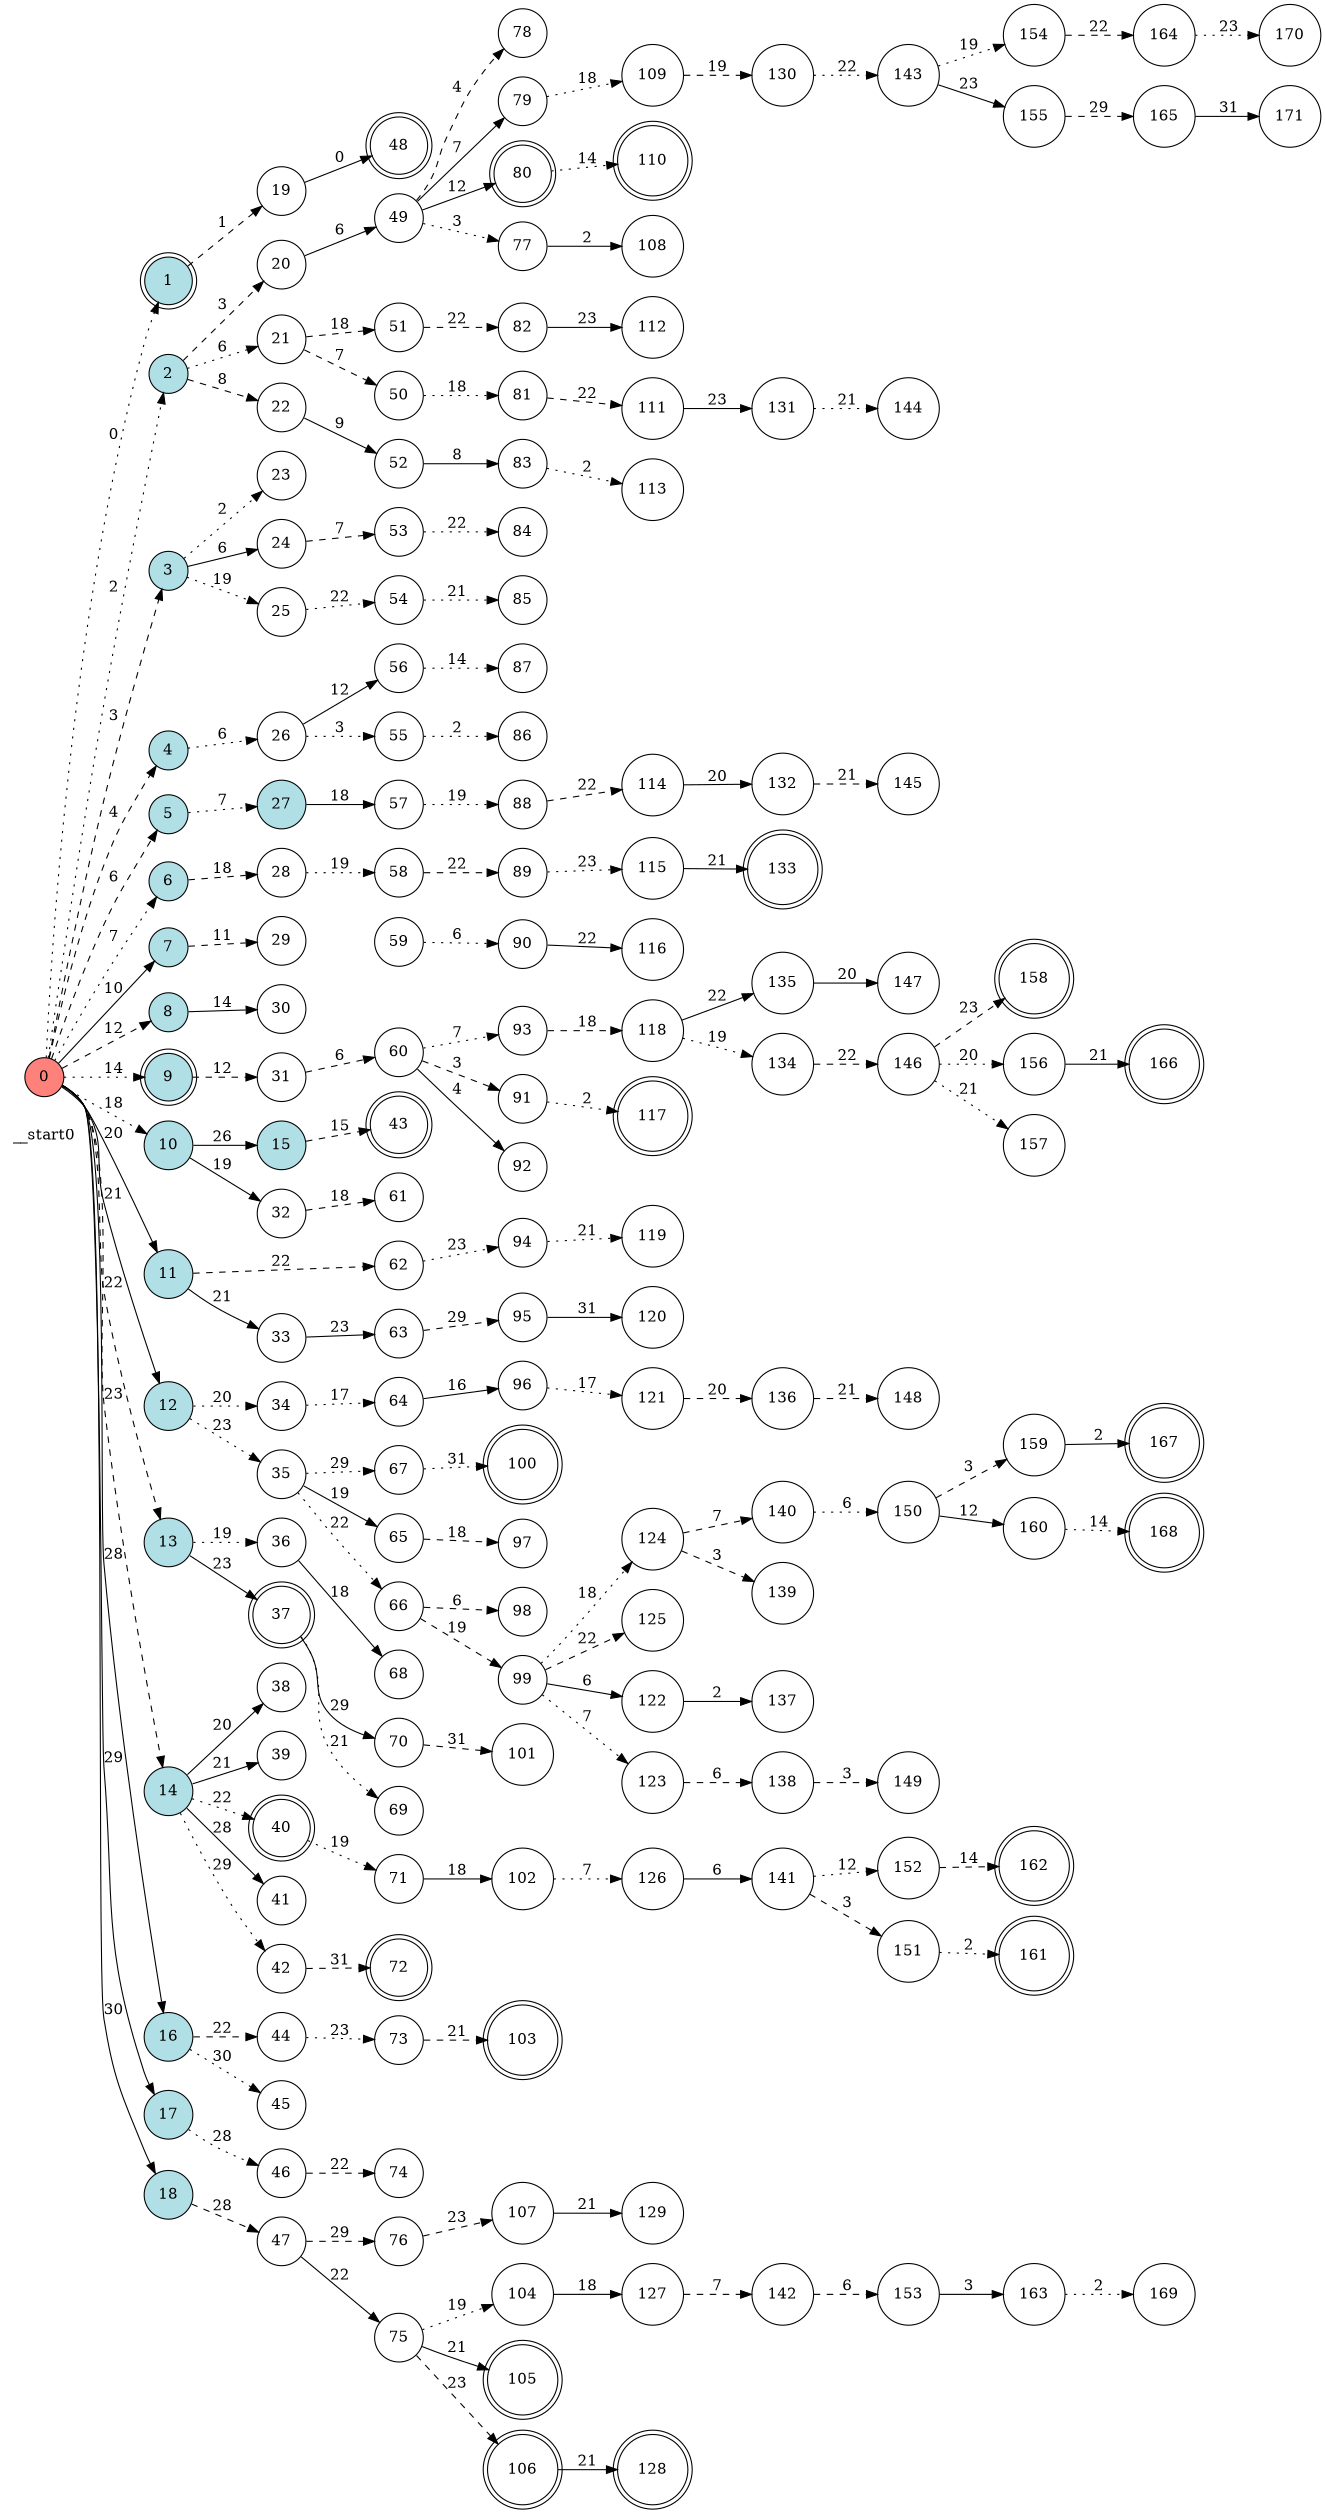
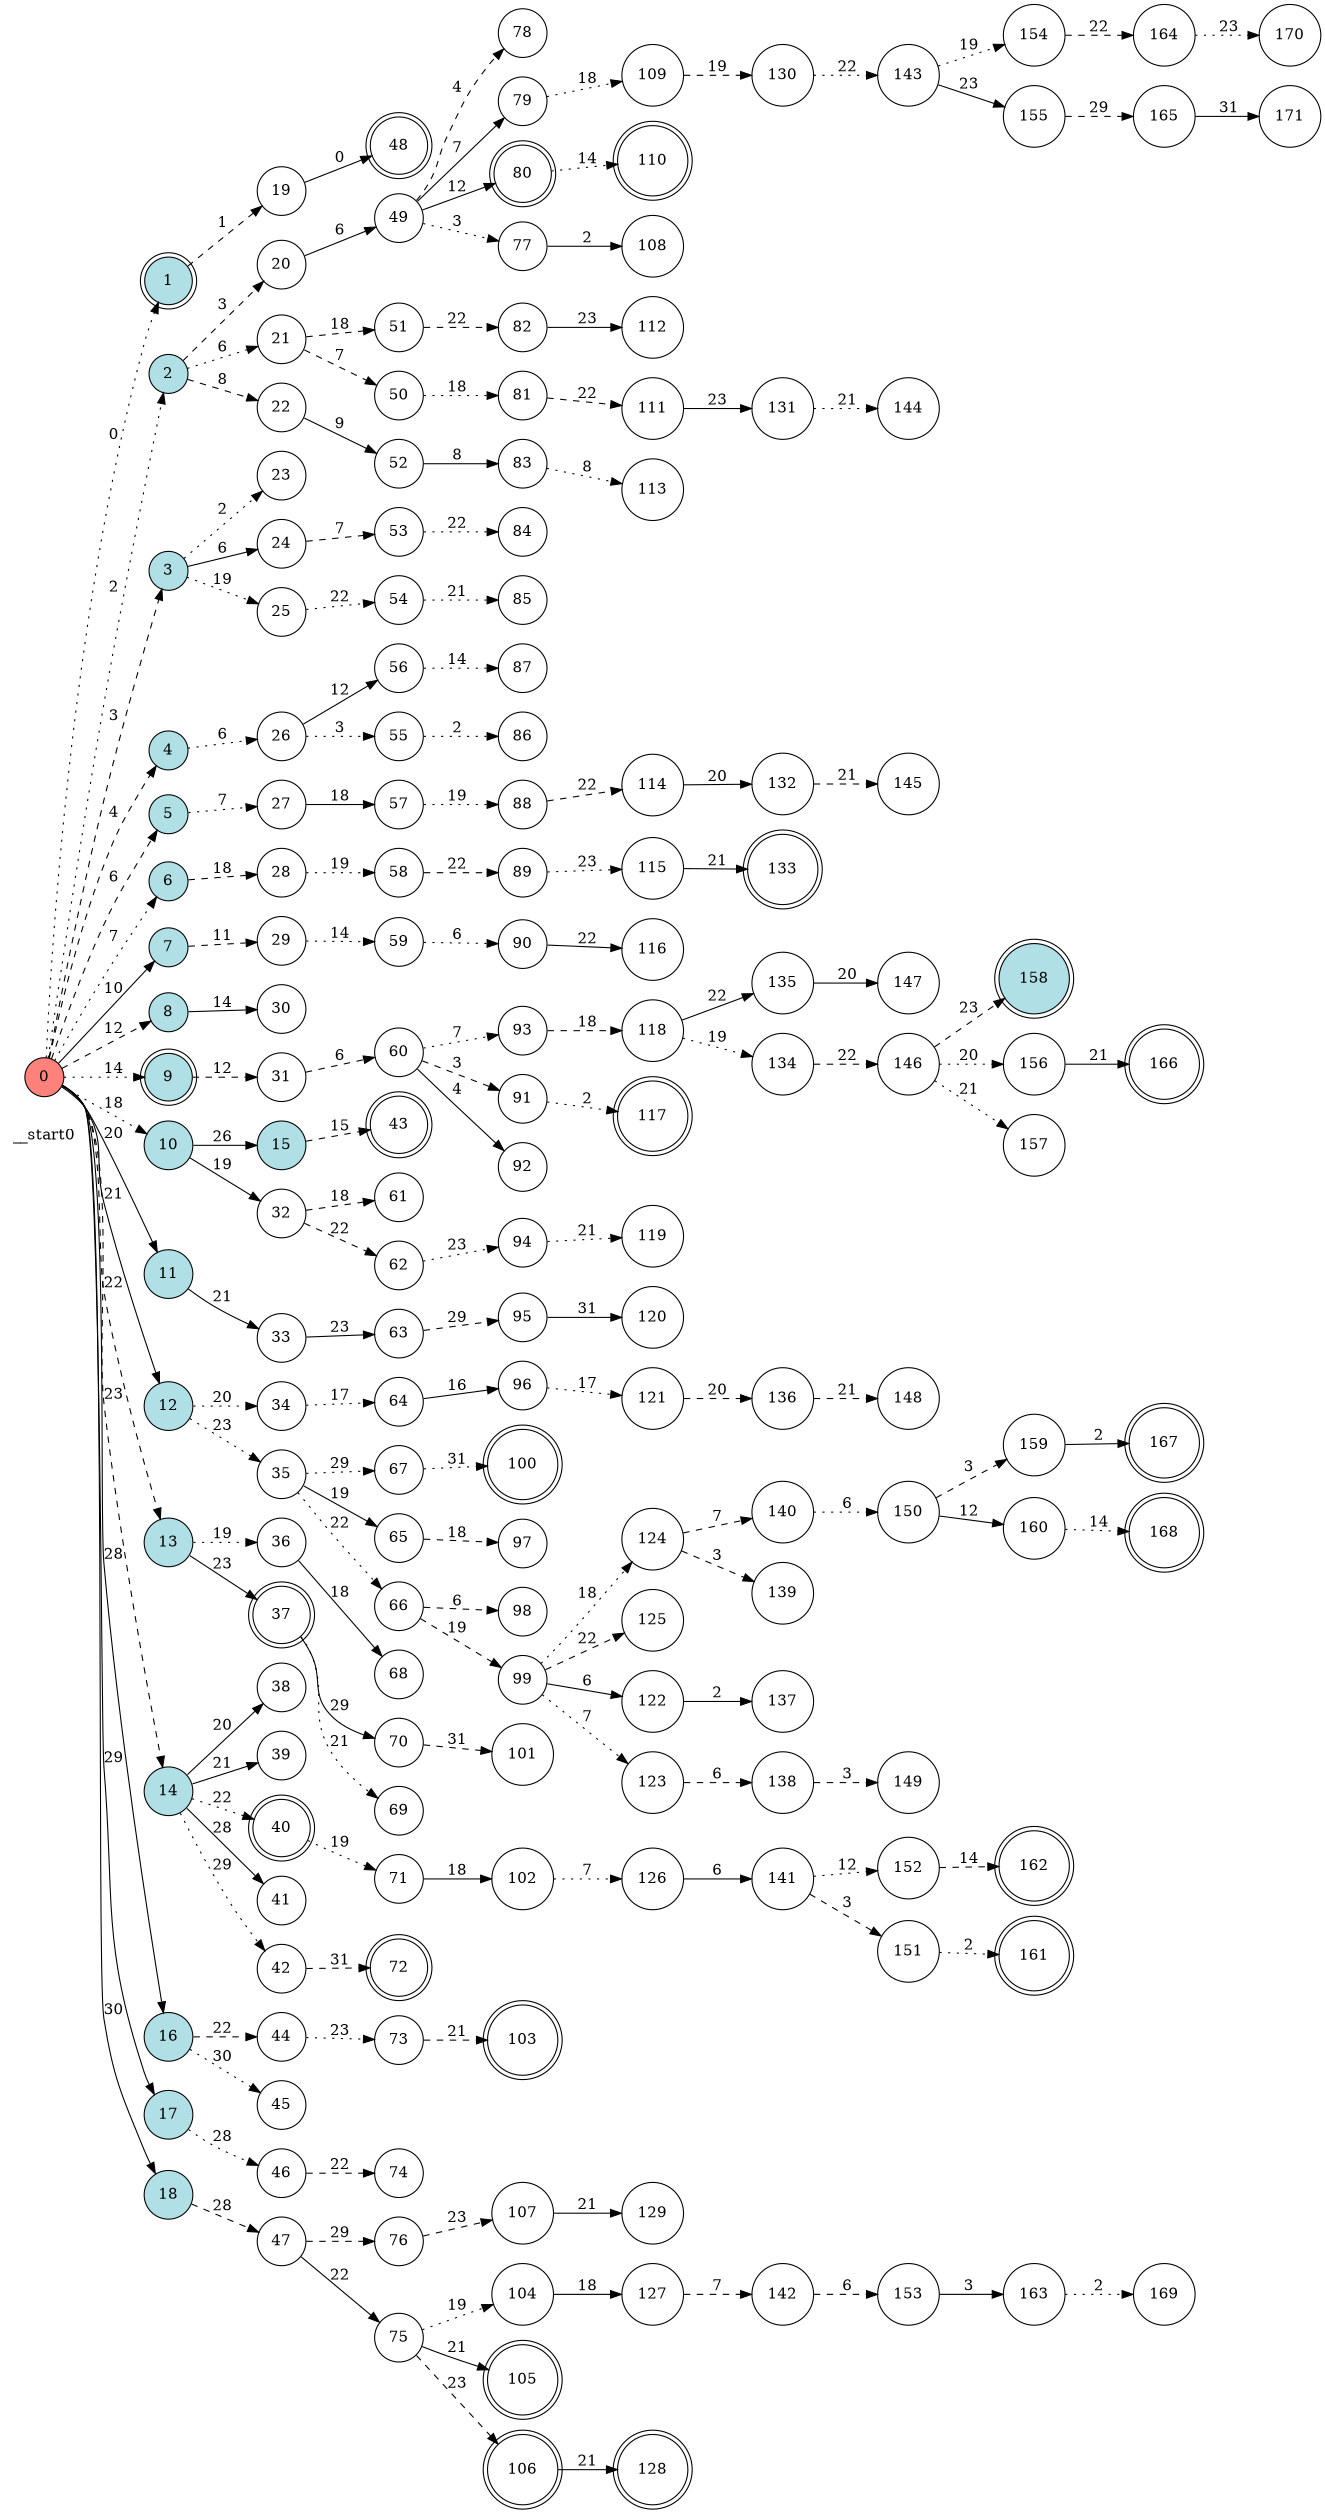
edge "83" -> "113": label "2" -> "8"
node "27": fillcolor powderblue -> white
edge "29" -> "59": added, label "14"
node "158": fillcolor white -> powderblue
edge "11" -> "62": now "32" -> "62"
